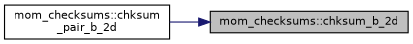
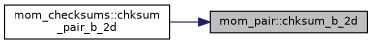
node "mom_checksums::chksum_b_2d": label "mom_checksums::chksum_b_2d" -> "mom_pair::chksum_b_2d"
